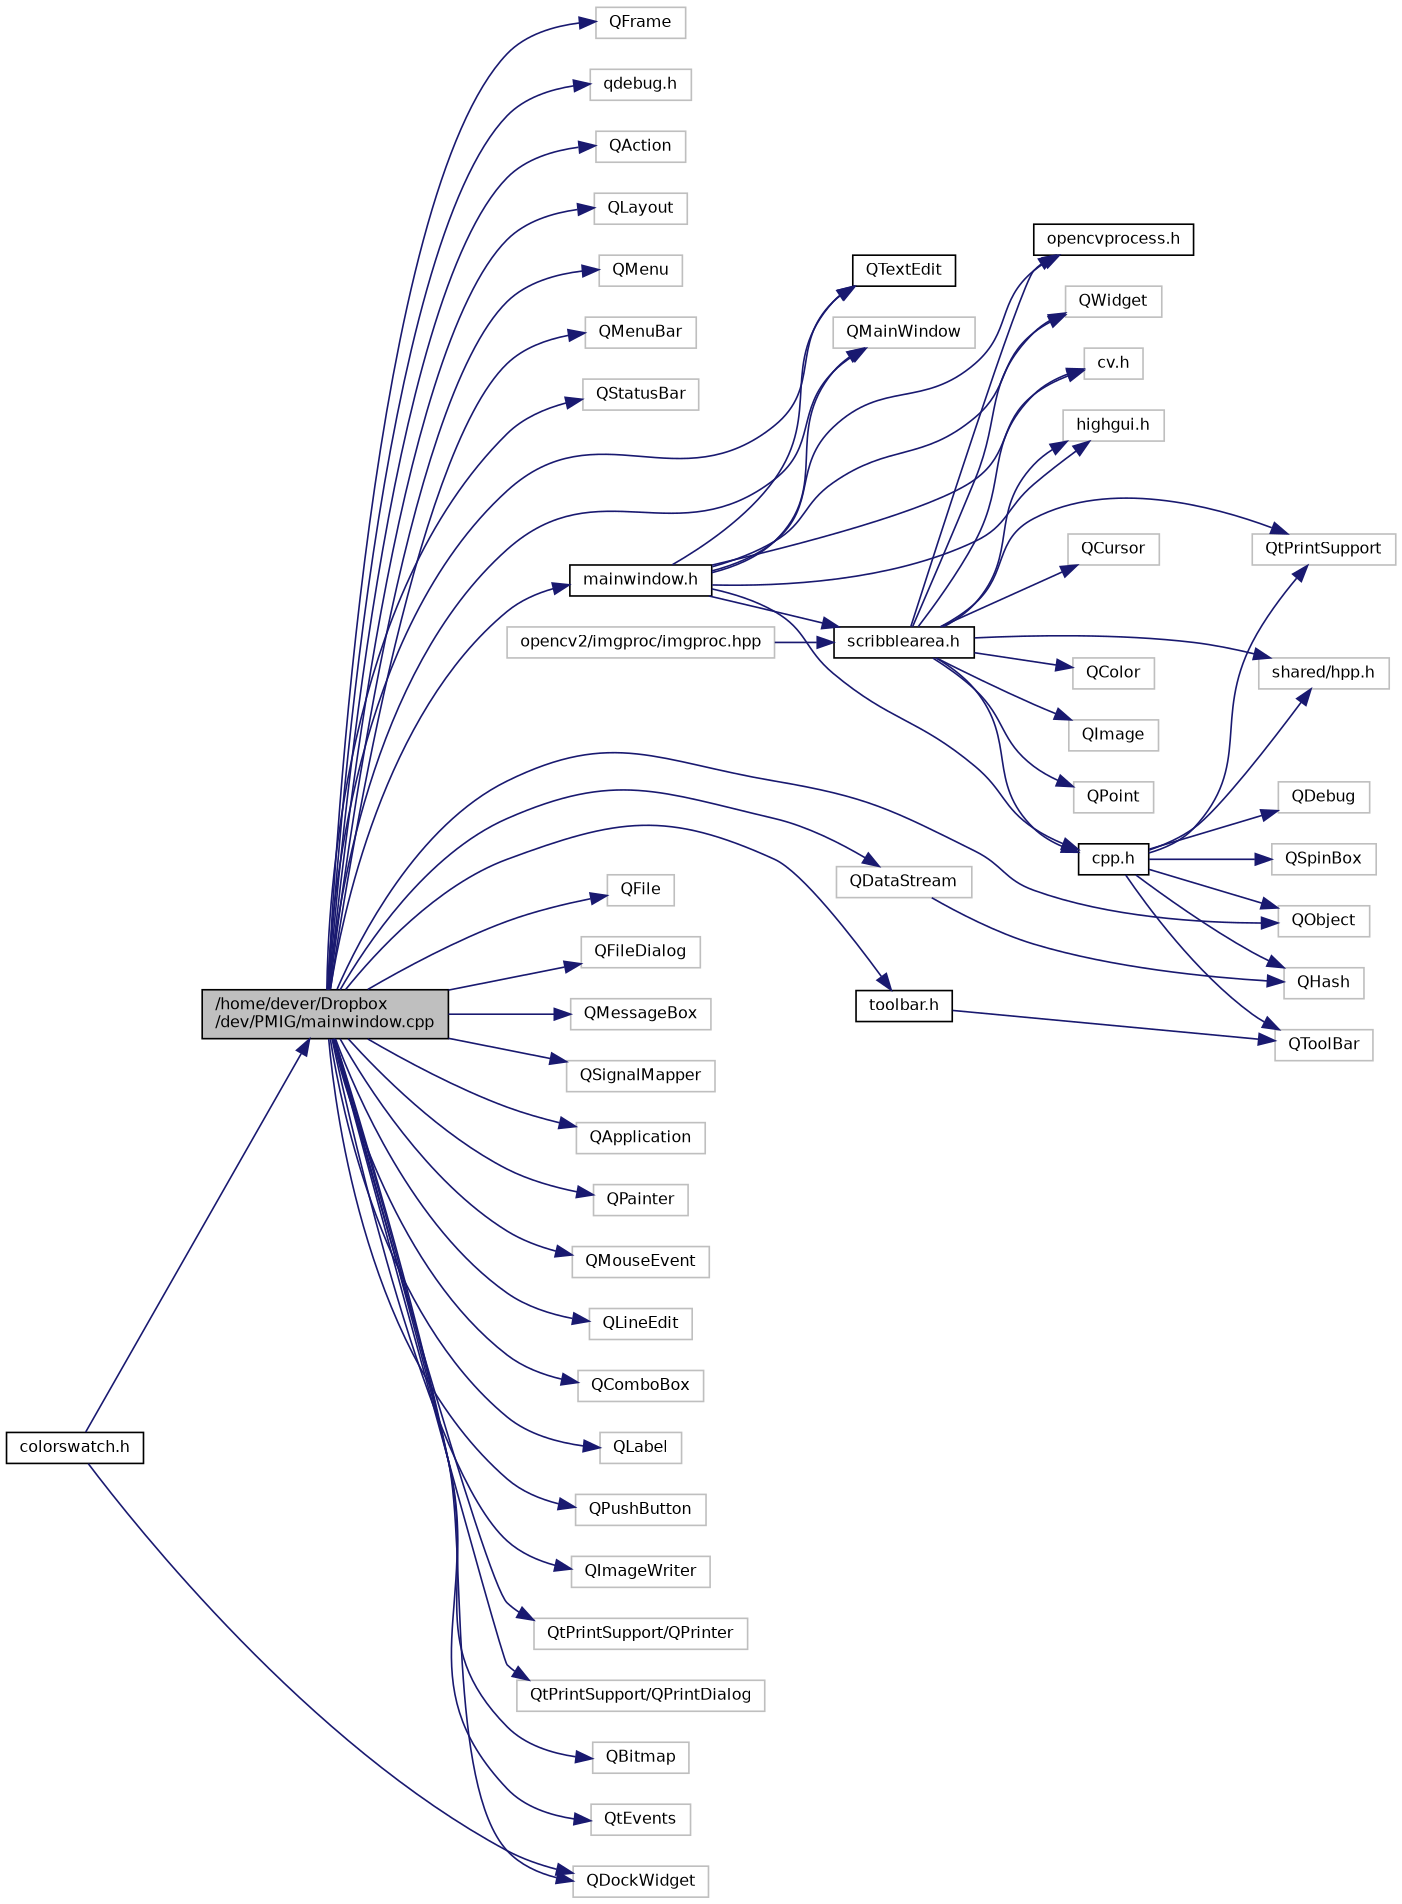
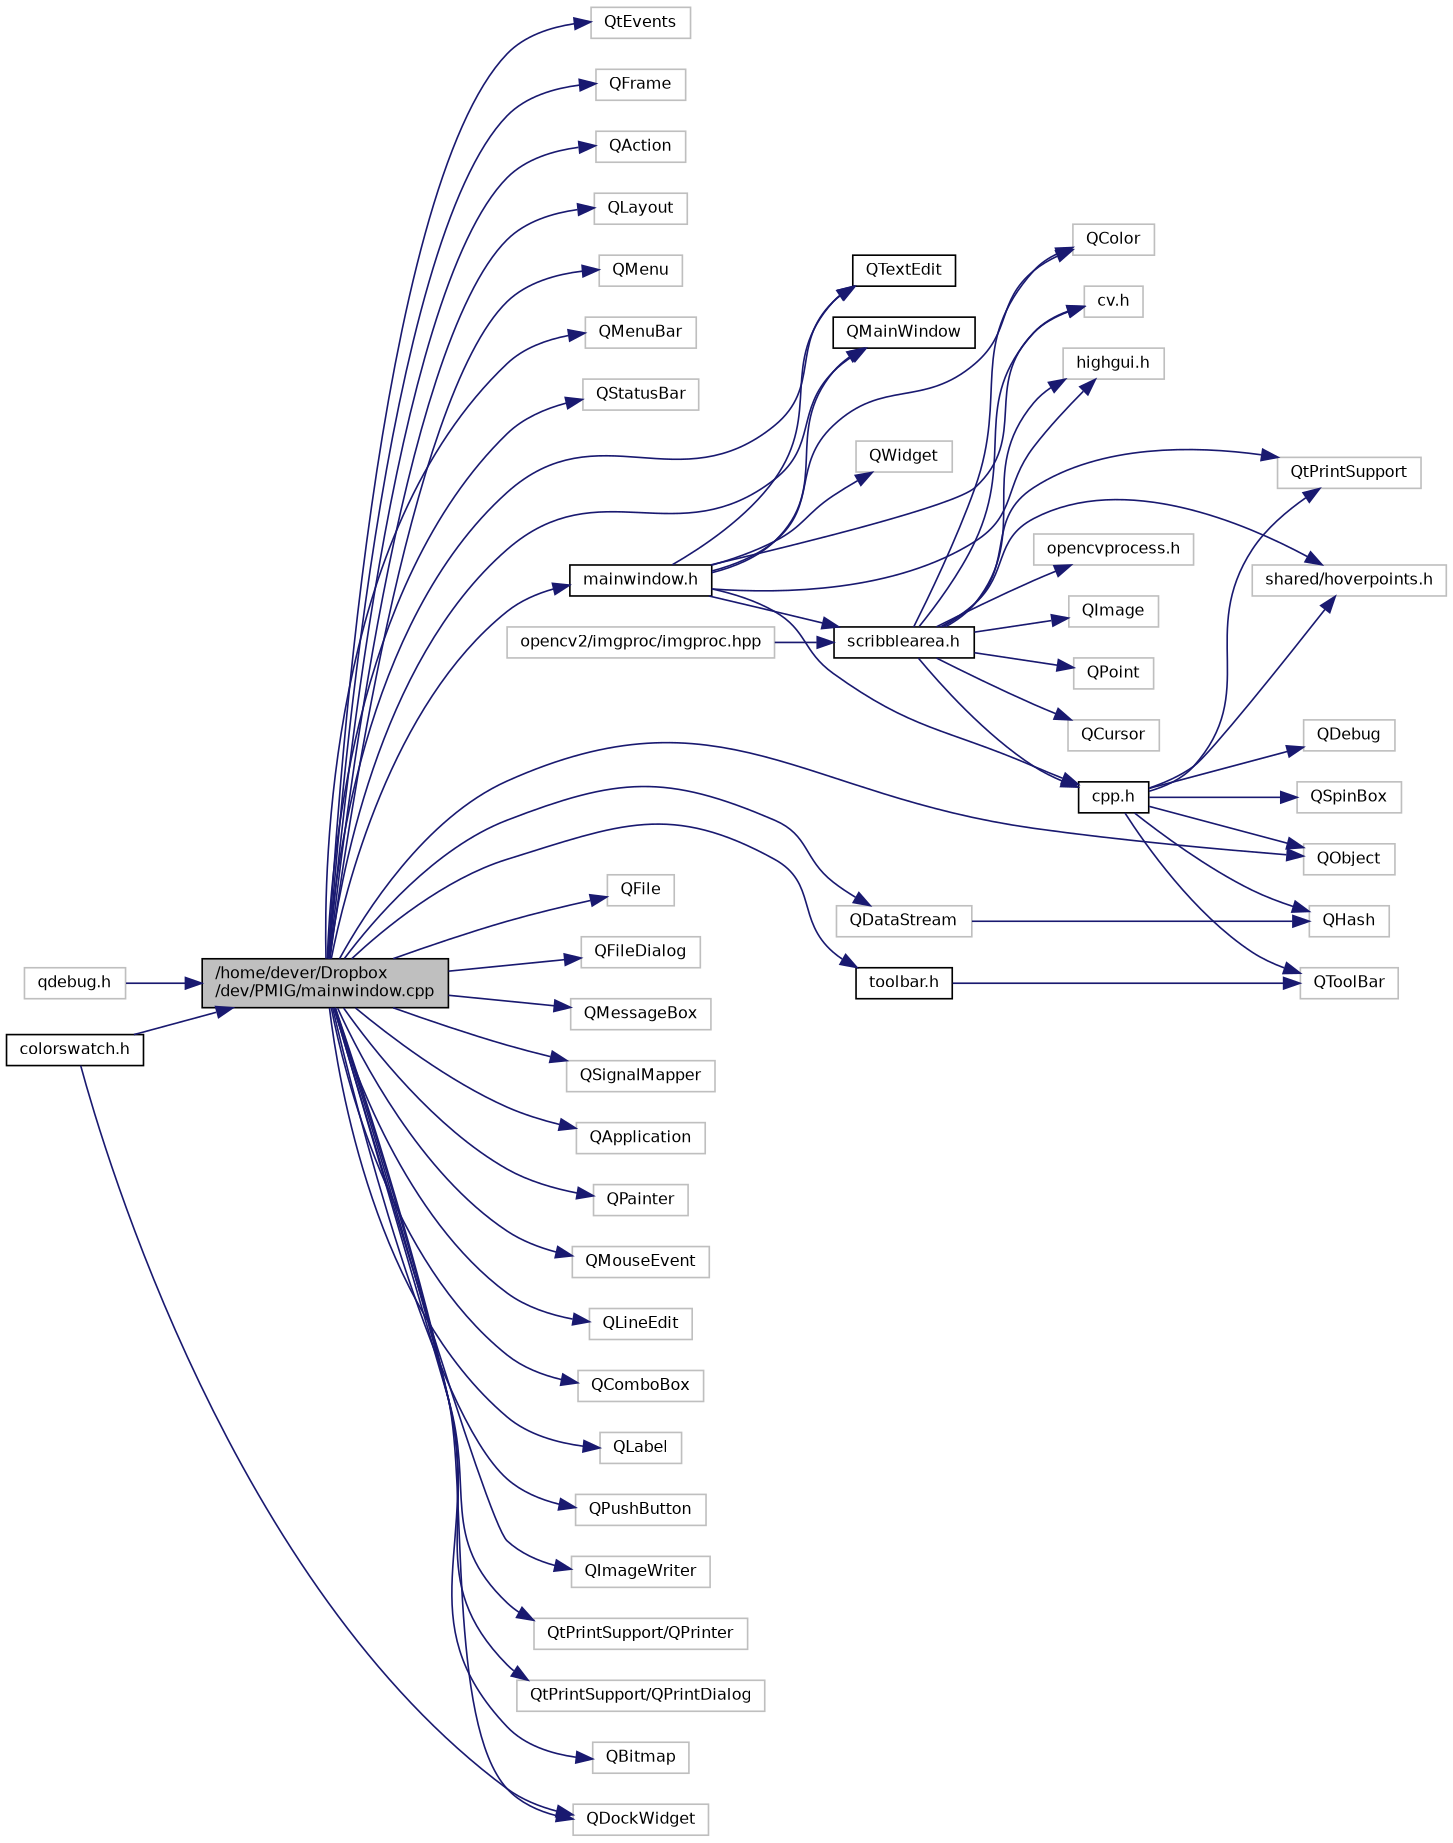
node "opencvprocess.h": color black -> grey75
node "QMainWindow": color grey75 -> black
edge "mainwindow.h" -> "opencvprocess.h": now "mainwindow.h" -> "QColor"
edge "/home/dever/Dropbox /dev/PMIG/mainwindow.cpp" -> "qdebug.h": reversed
edge "scribblearea.h" -> "QWidget": removed
node "shared/hpp.h": label "shared/hpp.h" -> "shared/hoverpoints.h"
